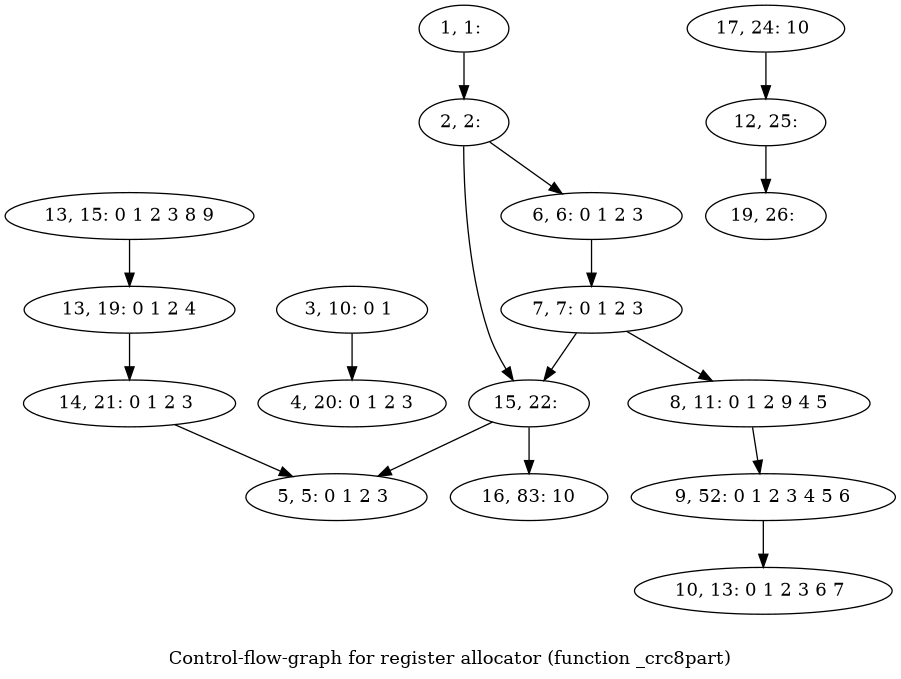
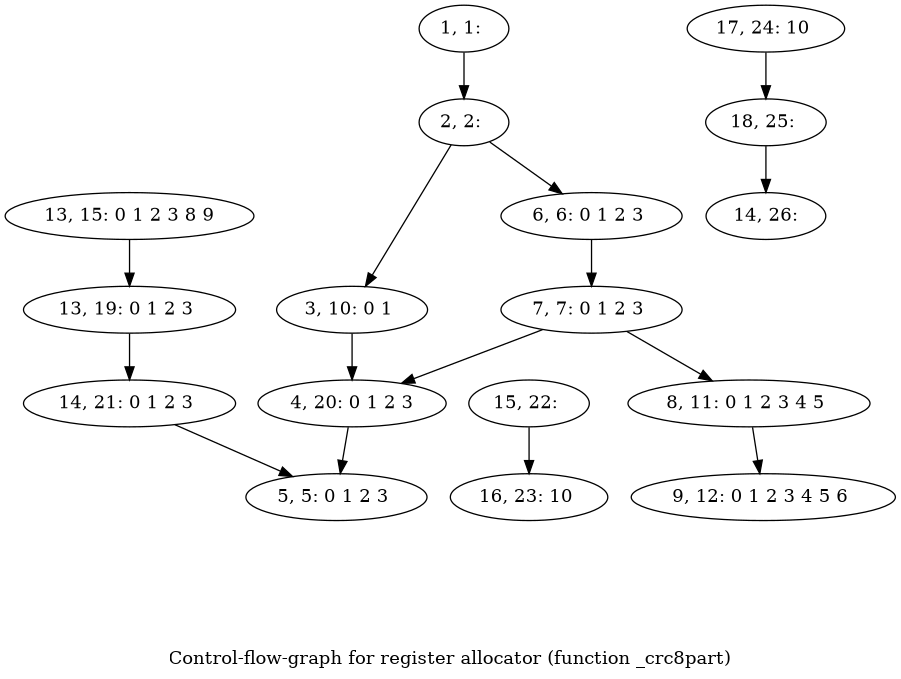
node "12, 25:": label "12, 25:" -> "18, 25:"
node "19, 26:": label "19, 26:" -> "14, 26:"
edge "2, 2:" -> "15, 22:": now "2, 2:" -> "3, 10: 0 1"
node "13, 19: 0 1 2 4": label "13, 19: 0 1 2 4" -> "13, 19: 0 1 2 3"
edge "7, 7: 0 1 2 3" -> "15, 22:": now "7, 7: 0 1 2 3" -> "4, 20: 0 1 2 3"
node "8, 11: 0 1 2 9 4 5": label "8, 11: 0 1 2 9 4 5" -> "8, 11: 0 1 2 3 4 5"
edge "15, 22:" -> "5, 5: 0 1 2 3": now "4, 20: 0 1 2 3" -> "5, 5: 0 1 2 3"
node "16, 83: 10": label "16, 83: 10" -> "16, 23: 10"
node "9, 52: 0 1 2 3 4 5 6": label "9, 52: 0 1 2 3 4 5 6" -> "9, 12: 0 1 2 3 4 5 6"
node "10, 13: 0 1 2 3 6 7": removed
